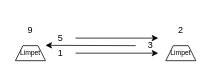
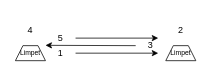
node "9": label "9" -> "4"
